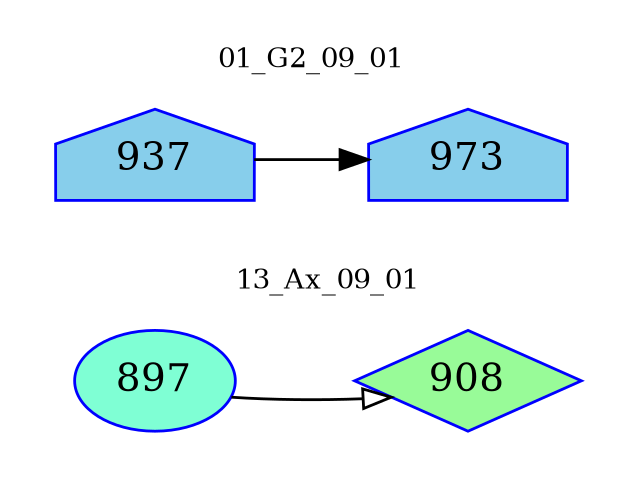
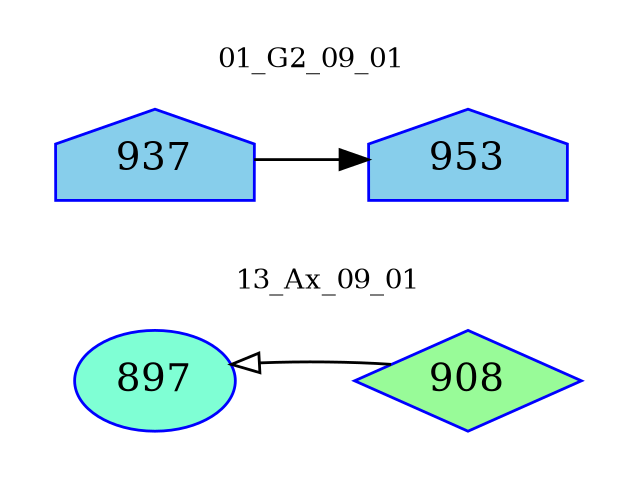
node "973": label "973" -> "953"
edge "897" -> "908": reversed
